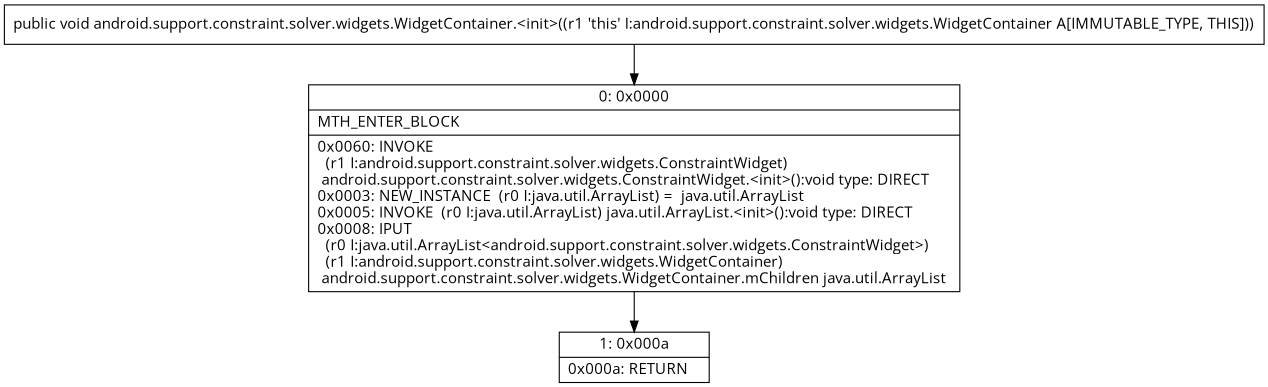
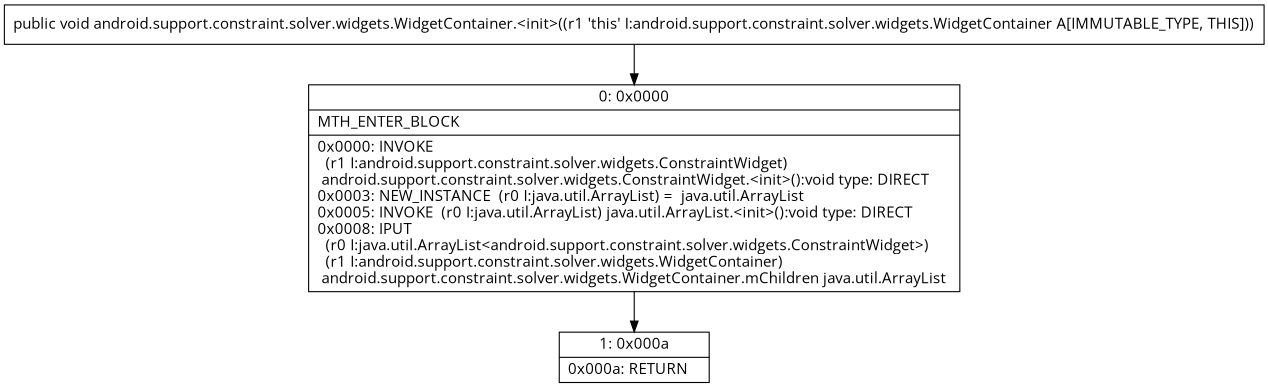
node "0: 0x0000": text "0x0060: INVOKE" -> "0x0000: INVOKE"
